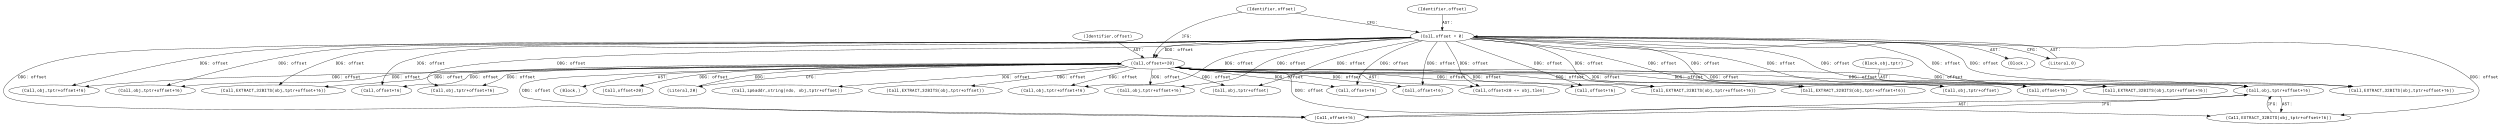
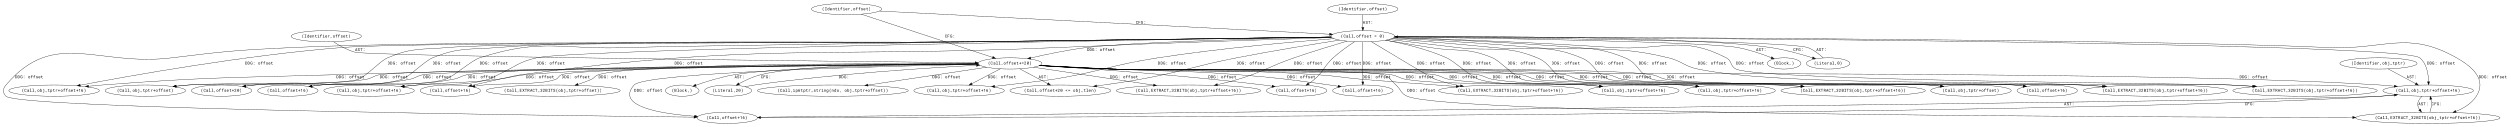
edge "(Call,offset = 0)" -> "(Call,offset+20)": added, label "DDG: offset"
node "(Block,obj_tptr)": label "(Block,obj_tptr)" -> "(Identifier,obj_tptr)"
node "(Call,ip6addr_string(ndo, obj_tptr+offset))": label "(Call,ip6addr_string(ndo, obj_tptr+offset))" -> "(Call,ip6tptr_string(ndo, obj_tptr+offset))"
